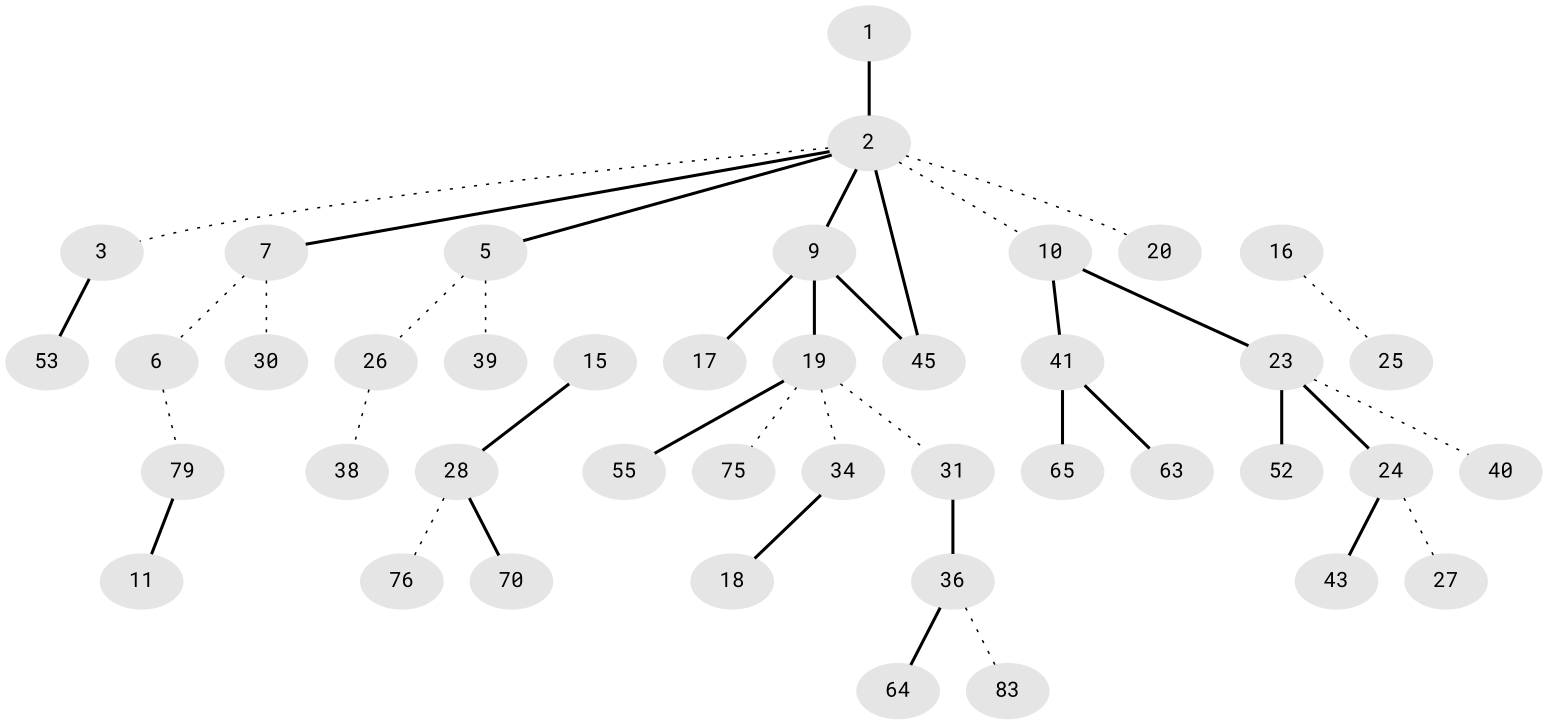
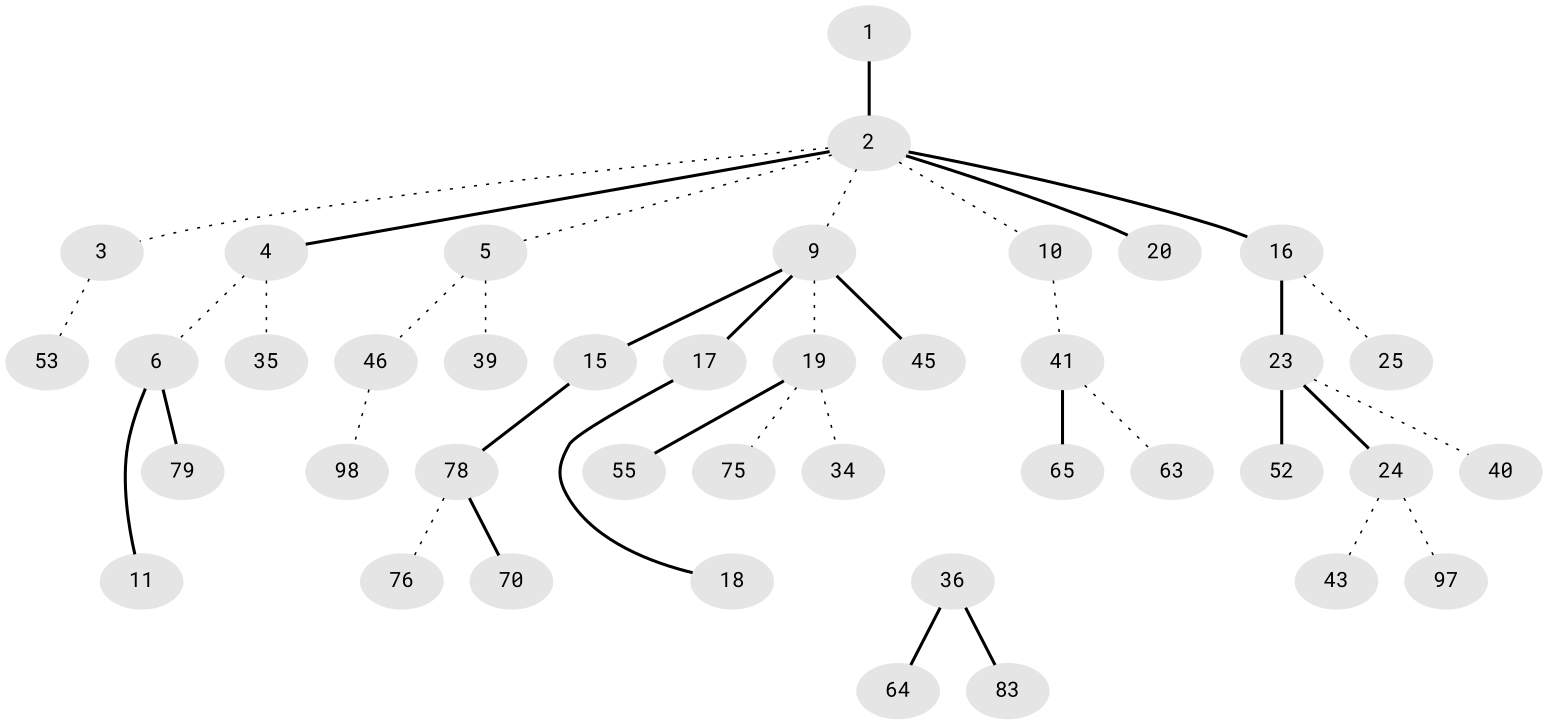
edge "2" -- "20": style dotted -> bold
edge "2" -- "5": style bold -> dotted
edge "2" -- "9": style bold -> dotted
node "7": label "7" -> "4"
edge "2" -- "45": now "2" -- "16"
edge "9" -- "15": added
edge "3" -- "53": style bold -> dotted
edge "9" -- "19": style bold -> dotted
edge "10" -- "41": style bold -> dotted
edge "10" -- "23": now "16" -- "23"
node "30": label "30" -> "35"
node "26": label "26" -> "46"
edge "6" -- "79": style dotted -> bold
edge "41" -- "63": style bold -> dotted
node "38": label "38" -> "98"
node "28": label "28" -> "78"
node "31": removed
edge "79" -- "11": now "6" -- "11"
edge "34" -- "18": now "17" -- "18"
edge "24" -- "43": style bold -> dotted
node "27": label "27" -> "97"
edge "36" -- "83": style dotted -> bold
